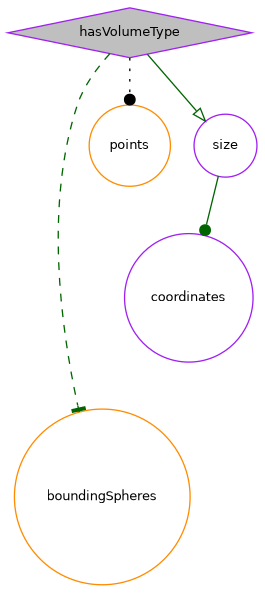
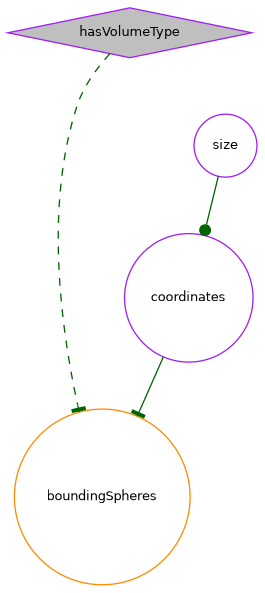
edge "hasVolumeType" -> "size": removed
node "points": removed
edge "coordinates" -> "boundingSpheres": added
